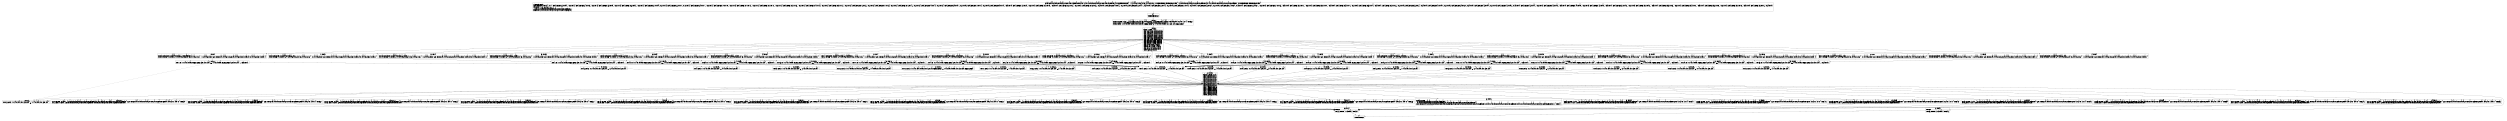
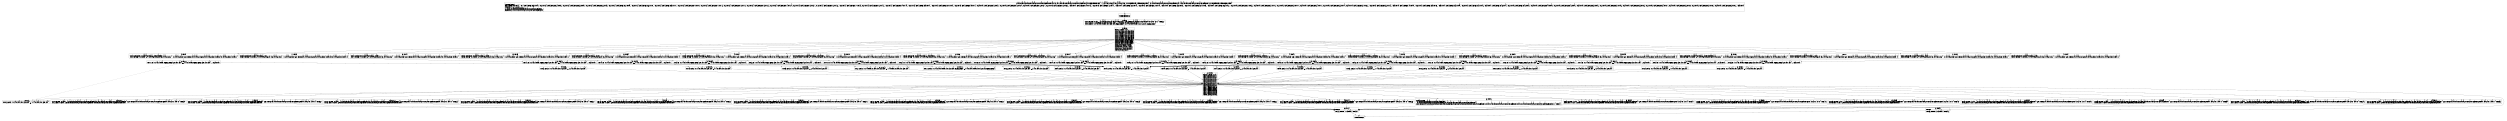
node "34: 0x007c": removed
